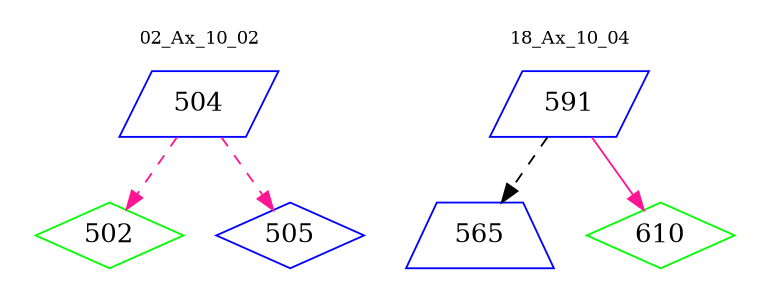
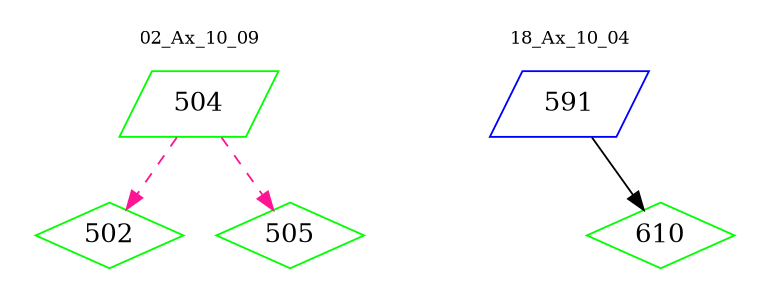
cluster "02_Ax_10_02": label "02_Ax_10_02" -> "02_Ax_10_09"
node "504": color blue -> green
edge "591" -> "610": color deeppink -> black
node "505": color blue -> green
node "565": removed
